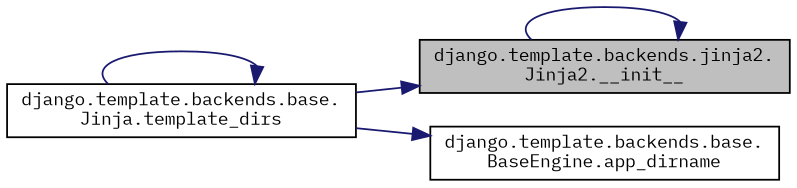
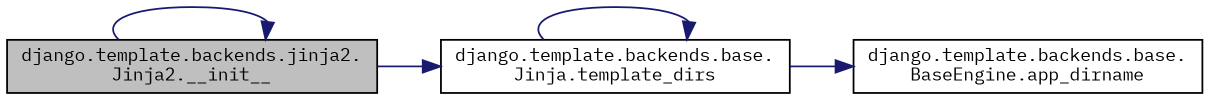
edge "django.template.backends.base. Jinja.template_dirs" -> "django.template.backends.jinja2. Jinja2.__init__": reversed
